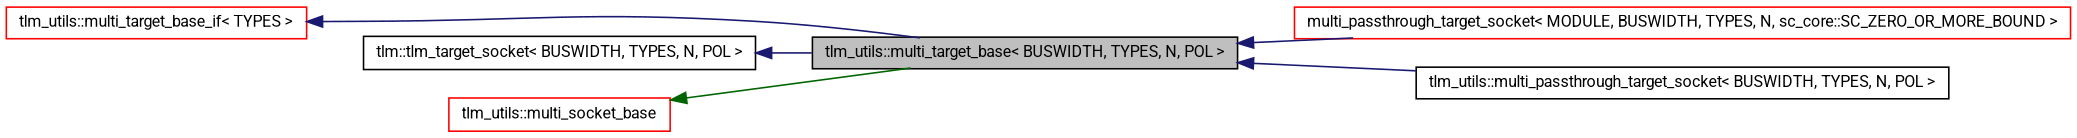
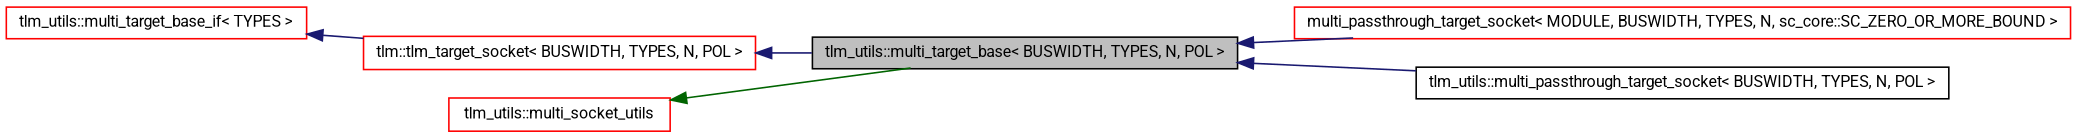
edge "tlm_utils::multi_target_base< BUSWIDTH, TYPES, N, POL >" -> "tlm_utils::multi_target_base_if< TYPES >": now "tlm::tlm_target_socket< BUSWIDTH, TYPES, N, POL >" -> "tlm_utils::multi_target_base_if< TYPES >"
node "tlm::tlm_target_socket< BUSWIDTH, TYPES, N, POL >": color black -> red
node "tlm_utils::multi_socket_base": label "tlm_utils::multi_socket_base" -> "tlm_utils::multi_socket_utils"
